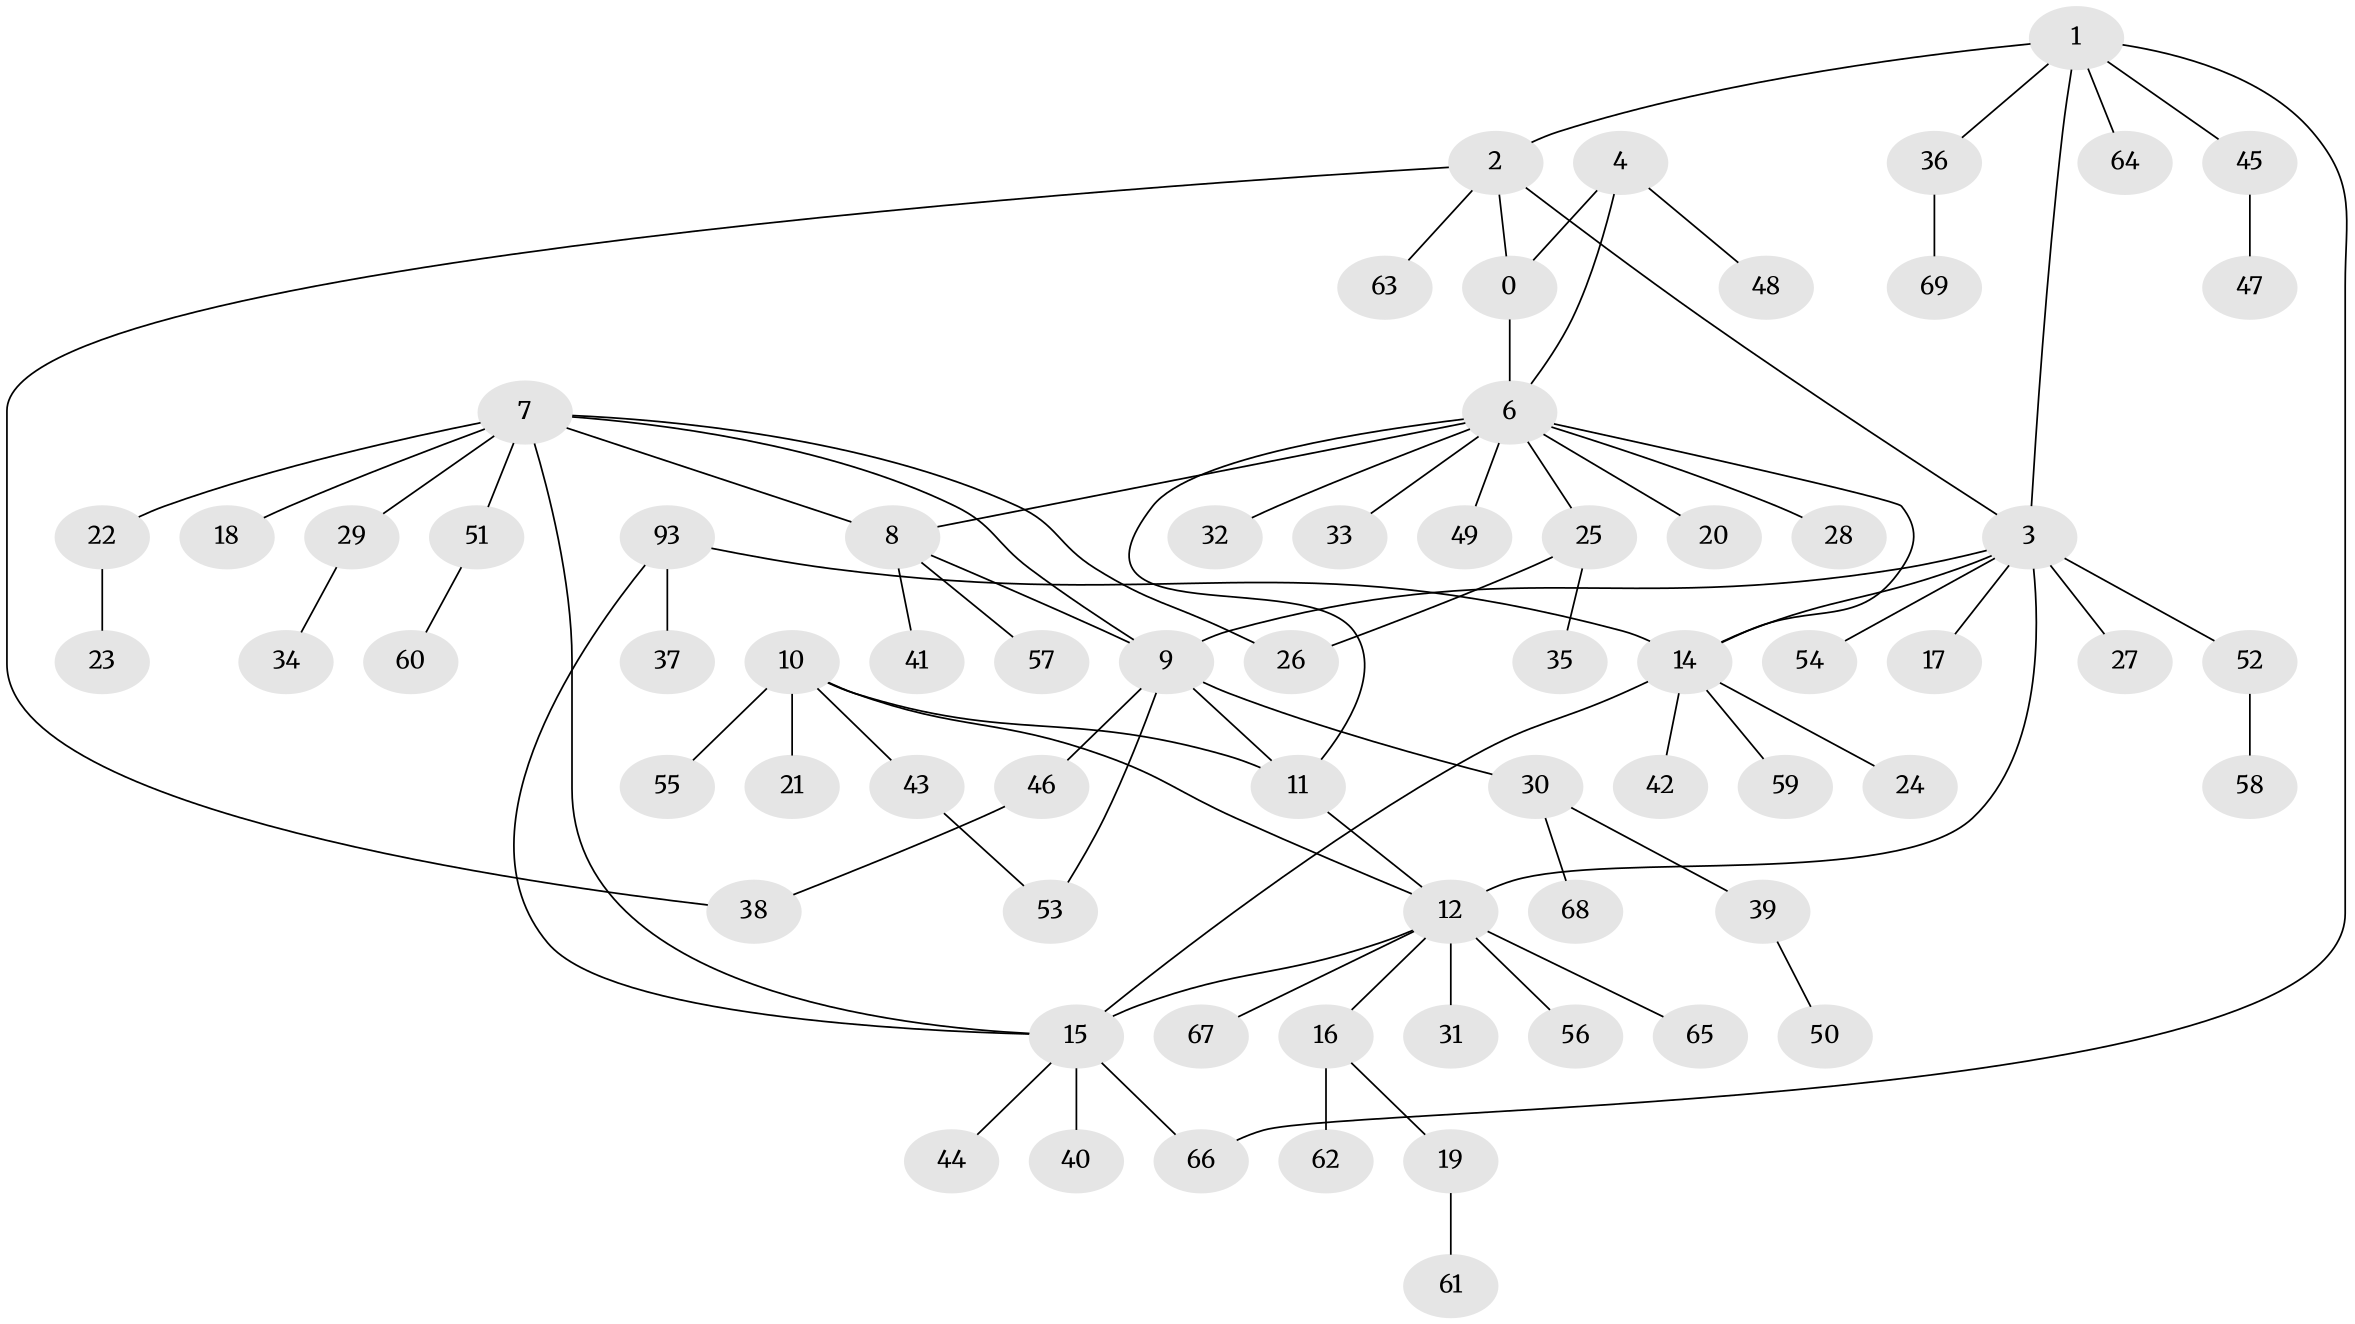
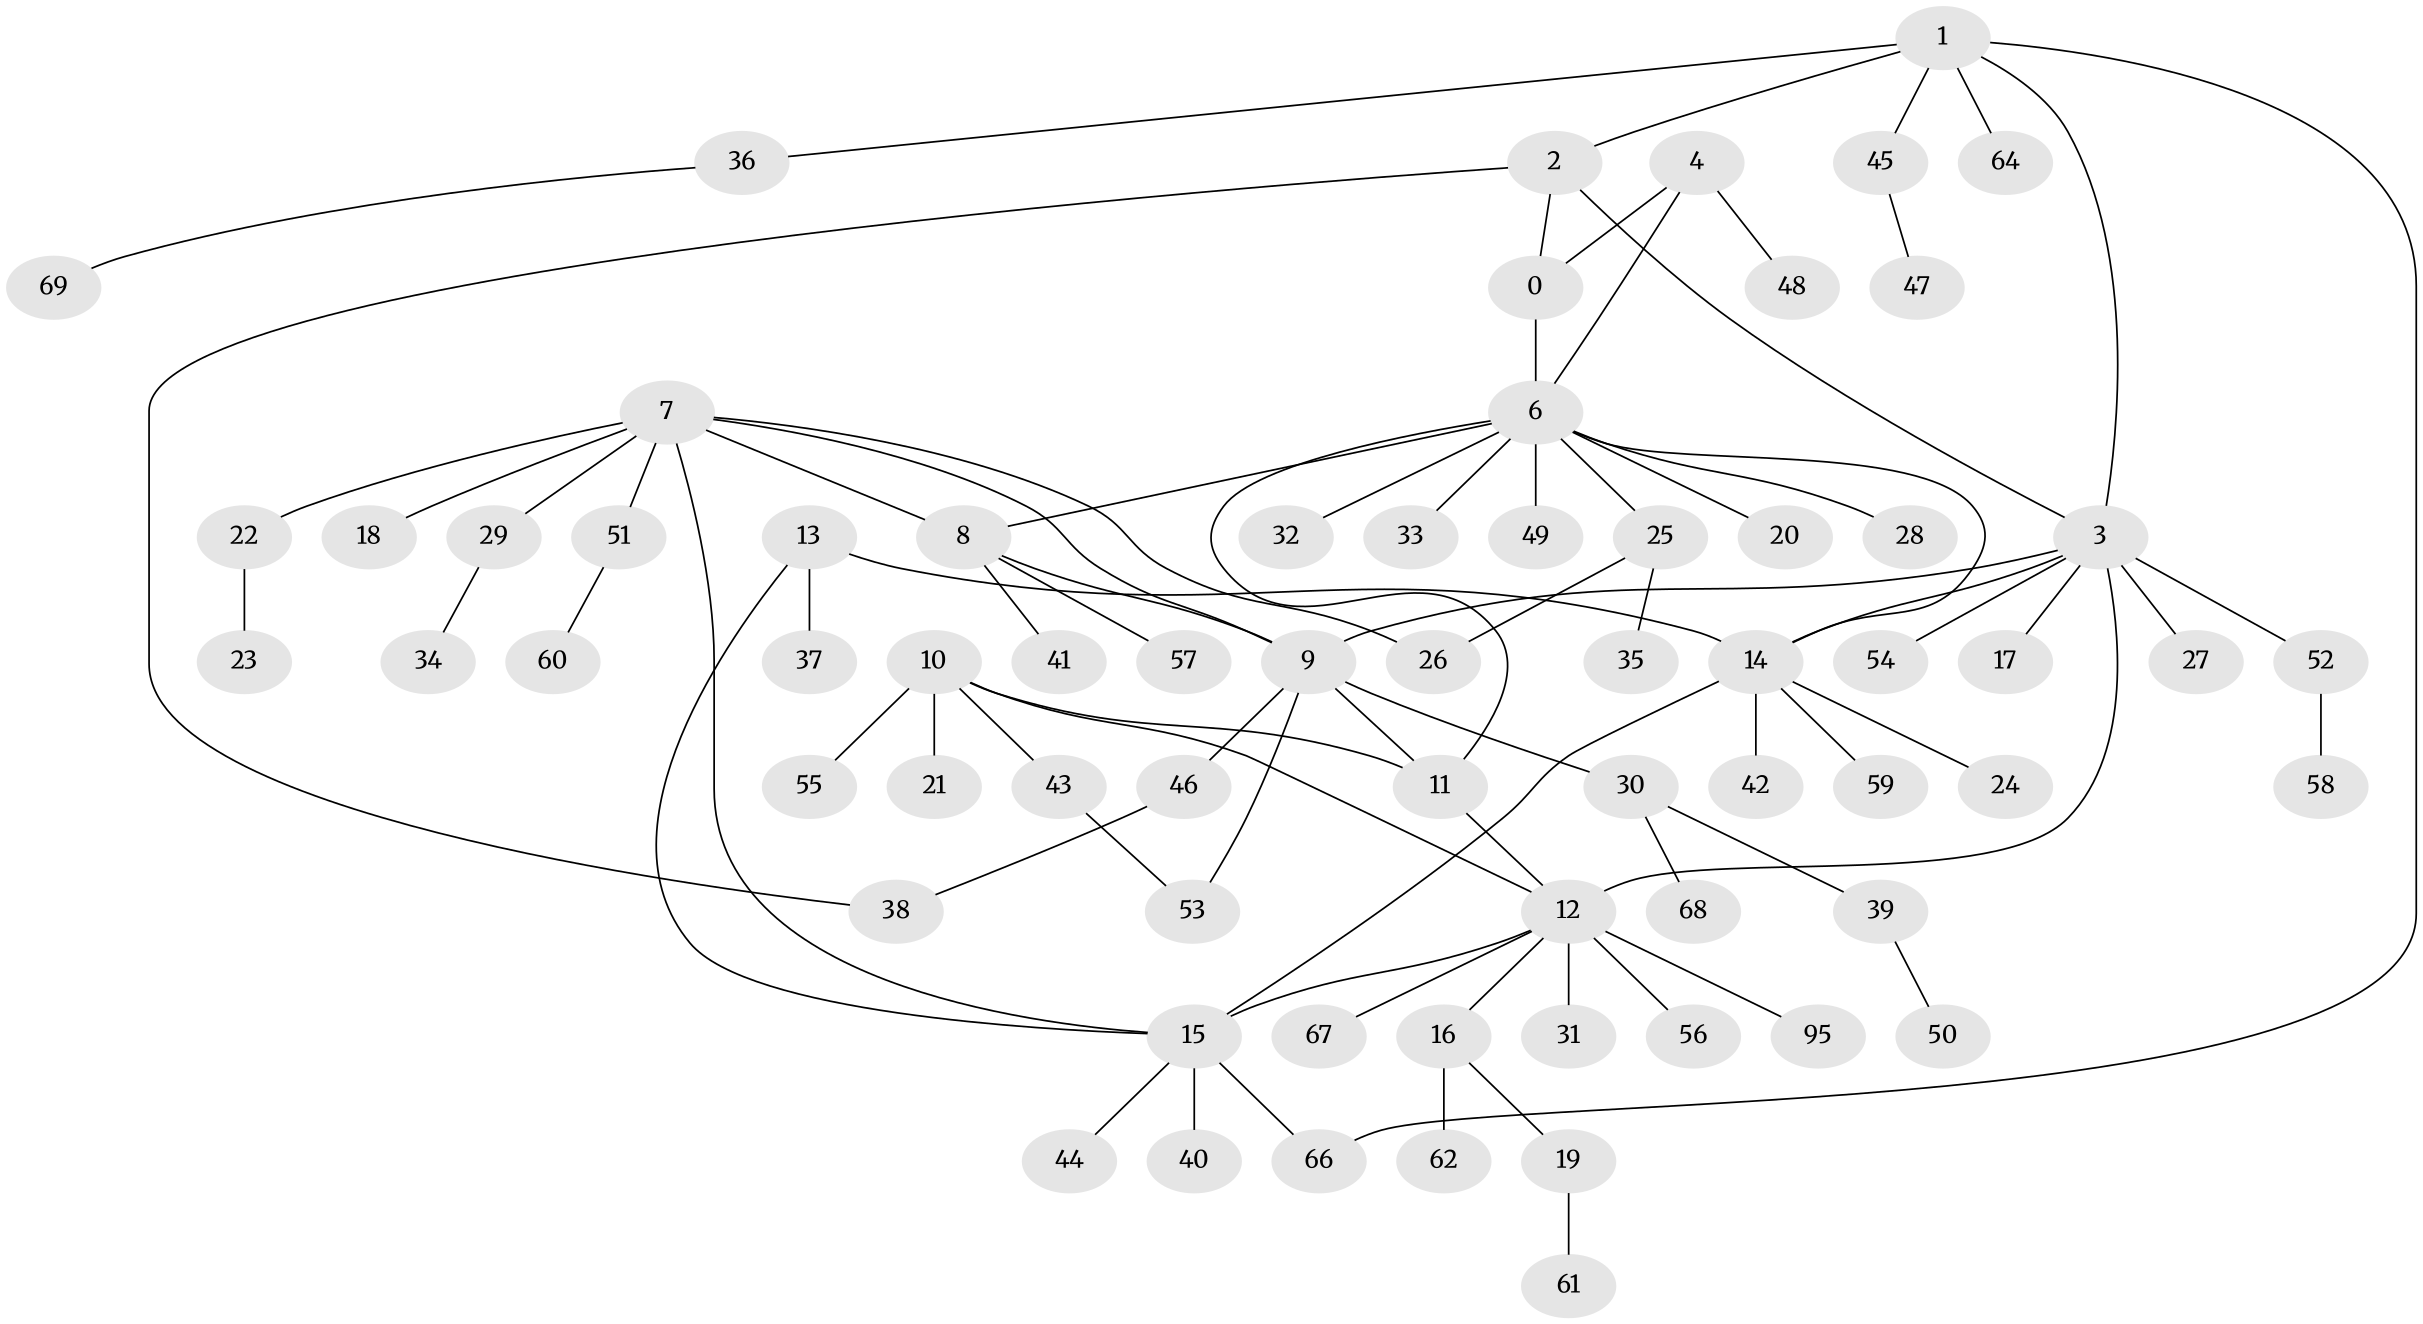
node "63": removed
node "93": label "93" -> "13"
node "65": label "65" -> "95"
